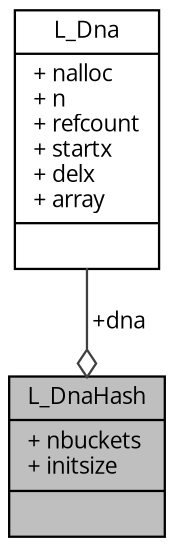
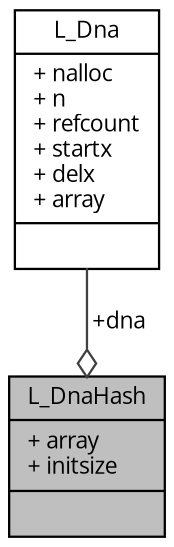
node "L_DnaHash": text "+ nbuckets" -> "+ array"
